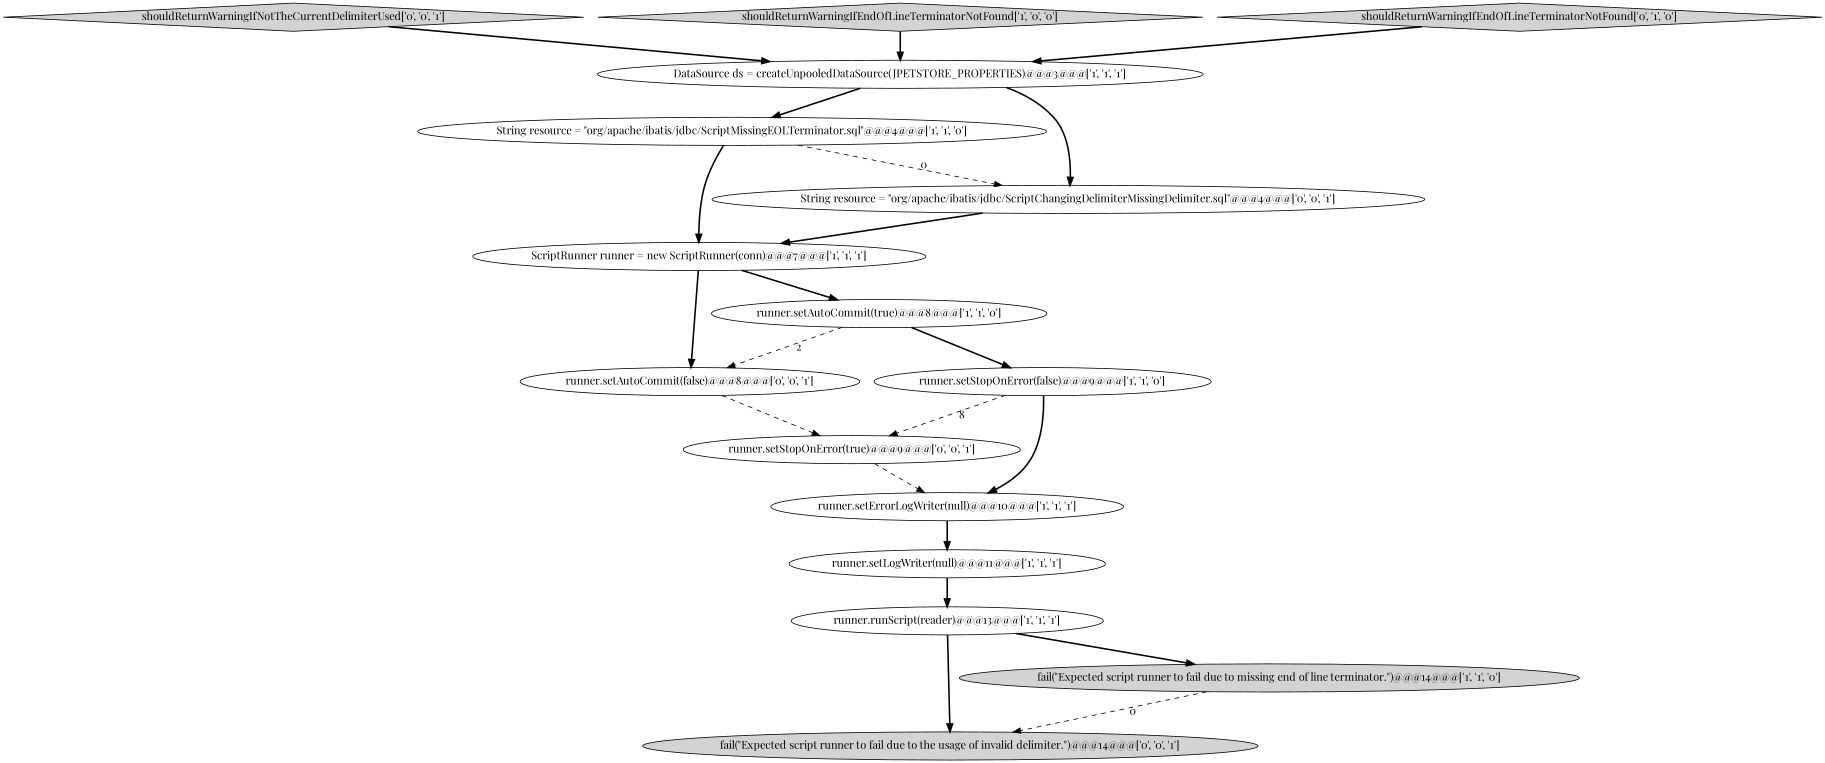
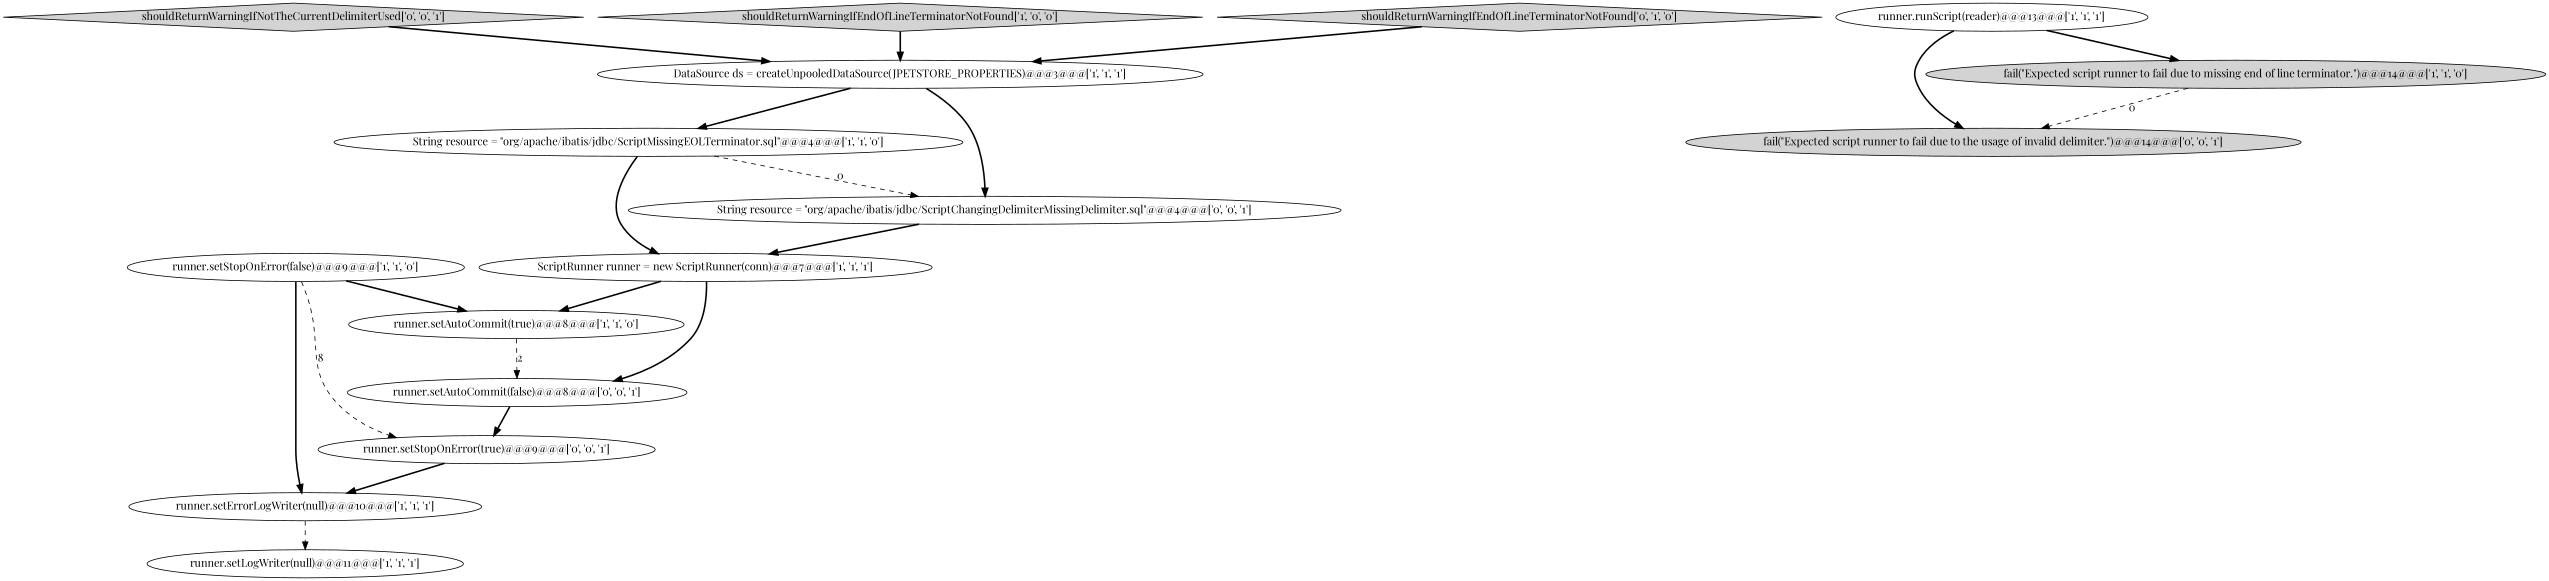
edge "runner.setAutoCommit(true)@@@8@@@['1', '1', '0']" -> "runner.setStopOnError(false)@@@9@@@['1', '1', '0']": reversed
edge "runner.setAutoCommit(false)@@@8@@@['0', '0', '1']" -> "runner.setStopOnError(true)@@@9@@@['0', '0', '1']": style dashed -> bold
edge "runner.setStopOnError(true)@@@9@@@['0', '0', '1']" -> "runner.setErrorLogWriter(null)@@@10@@@['1', '1', '1']": style dashed -> bold
edge "runner.setErrorLogWriter(null)@@@10@@@['1', '1', '1']" -> "runner.setLogWriter(null)@@@11@@@['1', '1', '1']": style bold -> dashed
edge "runner.setLogWriter(null)@@@11@@@['1', '1', '1']" -> "runner.runScript(reader)@@@13@@@['1', '1', '1']": removed
